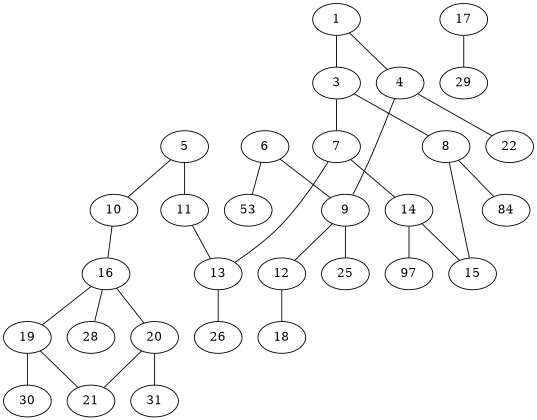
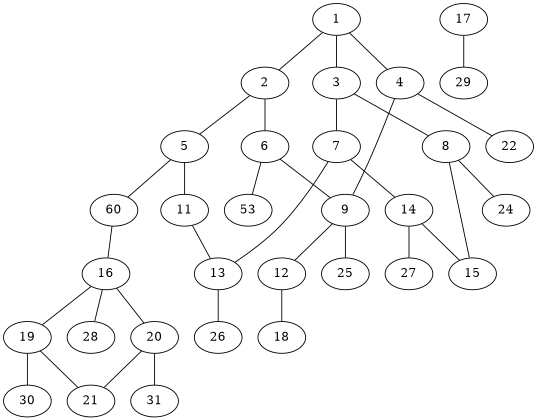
node "2": added
node "10": label "10" -> "60"
node "84": label "84" -> "24"
node "97": label "97" -> "27"
